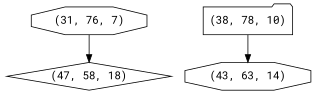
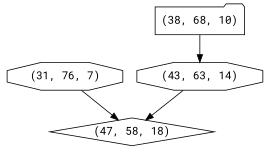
node "(38, 78, 10)": label "(38, 78, 10)" -> "(38, 68, 10)"
edge "(43, 63, 14)" -> "(47, 58, 18)": added
